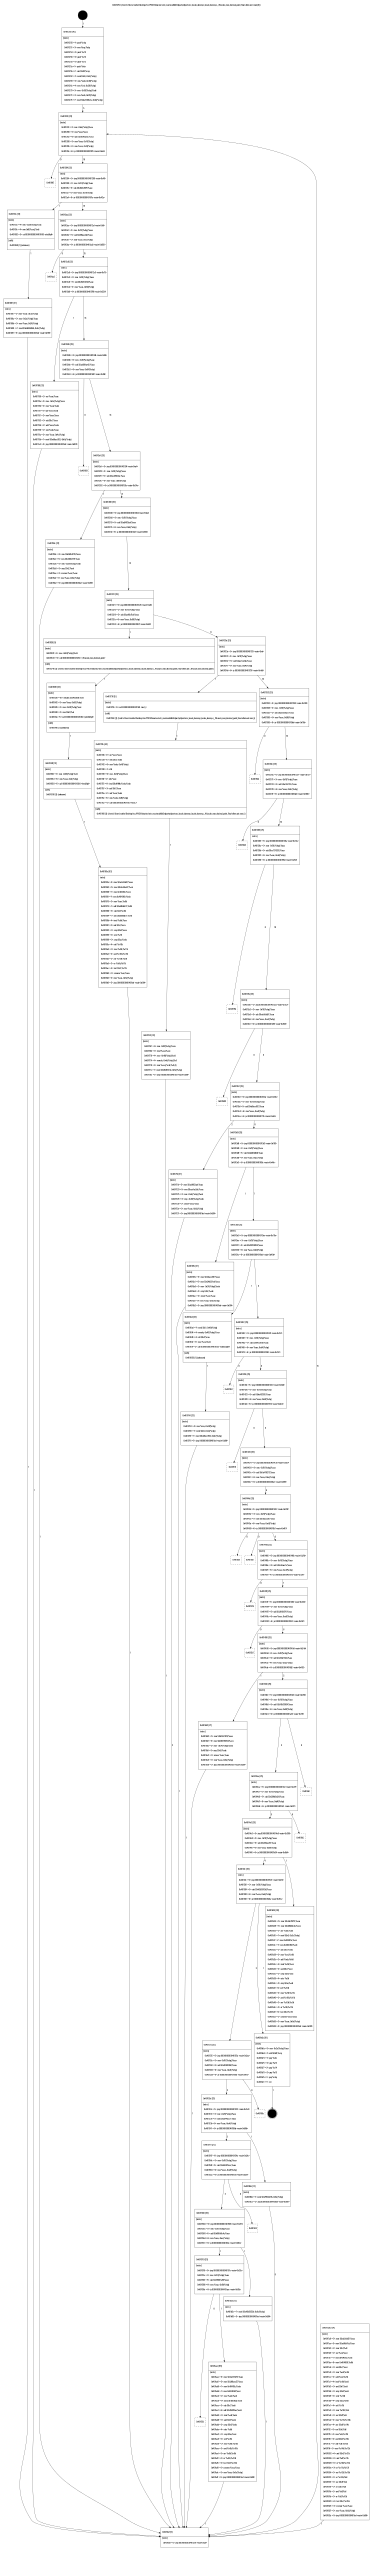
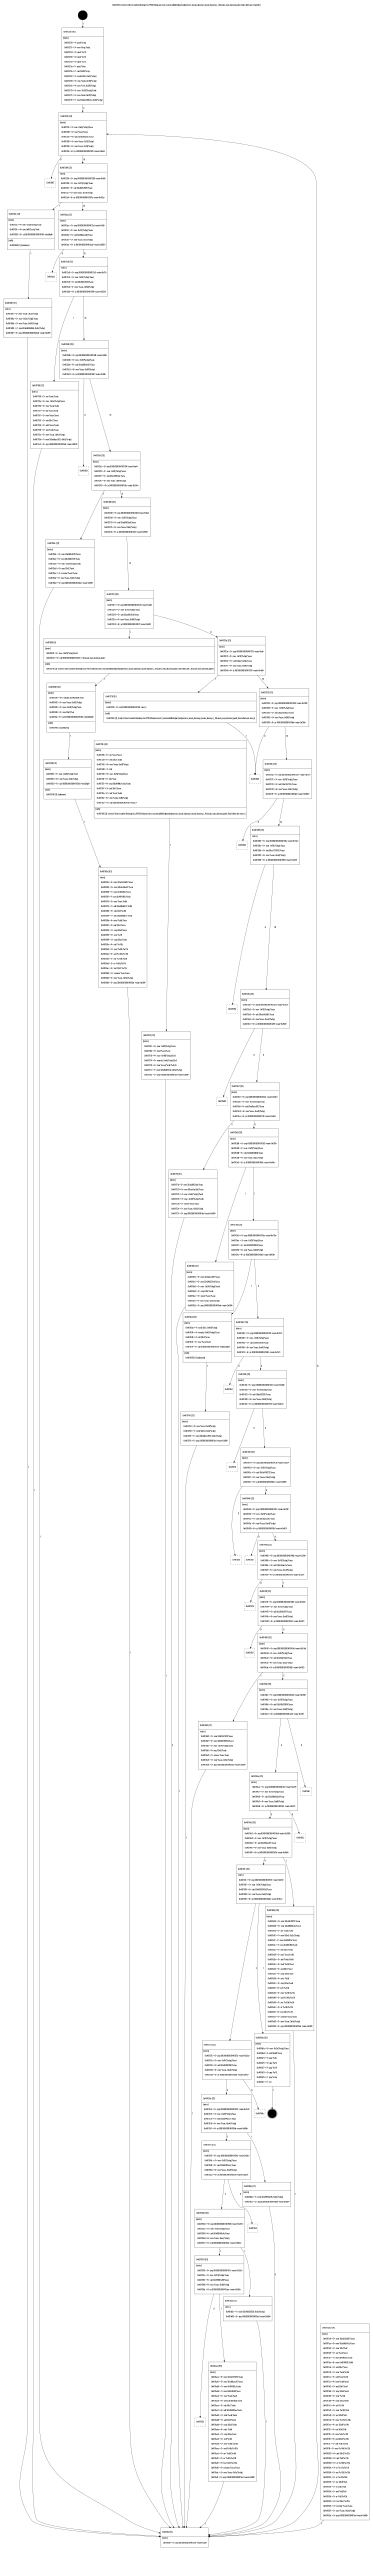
edge "0x401736 [5]" -> "0x40173b [44]": now "0x401736 [5]" -> "0x4019bd"
edge "0x40144d [25]" -> "0x401be1": now "0x401434 [25]" -> "0x401be1"
edge "0x401b04 [90]" -> "0x401bef [5]": added, label "1"
